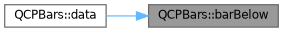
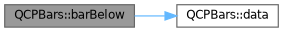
edge "QCPBars::data" -> "QCPBars::barBelow": reversed
